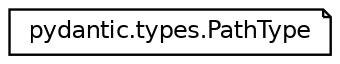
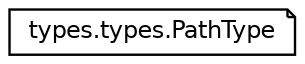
node "pydantic.types.PathType": label "pydantic.types.PathType" -> "types.types.PathType"
